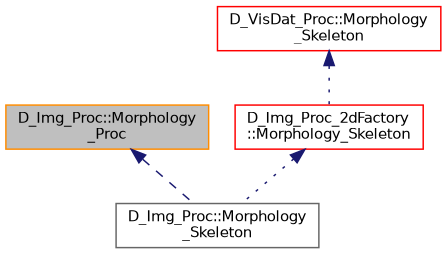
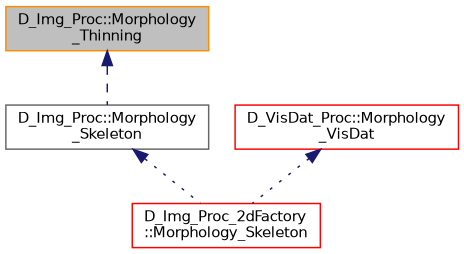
node "D_VisDat_Proc::Morphology _Skeleton": label "D_VisDat_Proc::Morphology _Skeleton" -> "D_VisDat_Proc::Morphology _VisDat"
node "D_Img_Proc::Morphology _Proc": label "D_Img_Proc::Morphology _Proc" -> "D_Img_Proc::Morphology _Thinning"
edge "D_Img_Proc::Morphology _Skeleton" -> "D_Img_Proc_2dFactory ::Morphology_Skeleton": reversed
